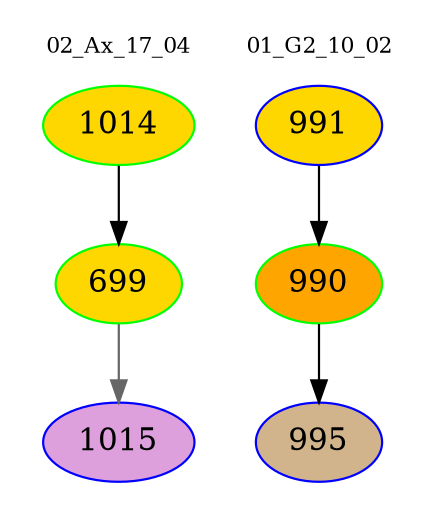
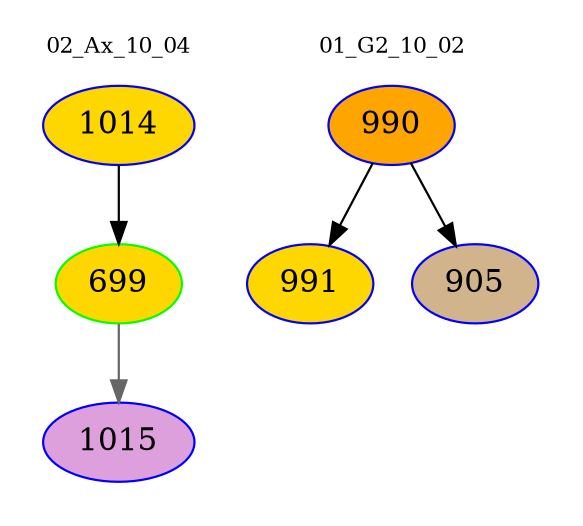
cluster "02_Ax_17_04": label "02_Ax_17_04" -> "02_Ax_10_04"
node "1014": color green -> blue
edge "991" -> "990": reversed
node "990": color green -> blue
node "995": label "995" -> "905"
